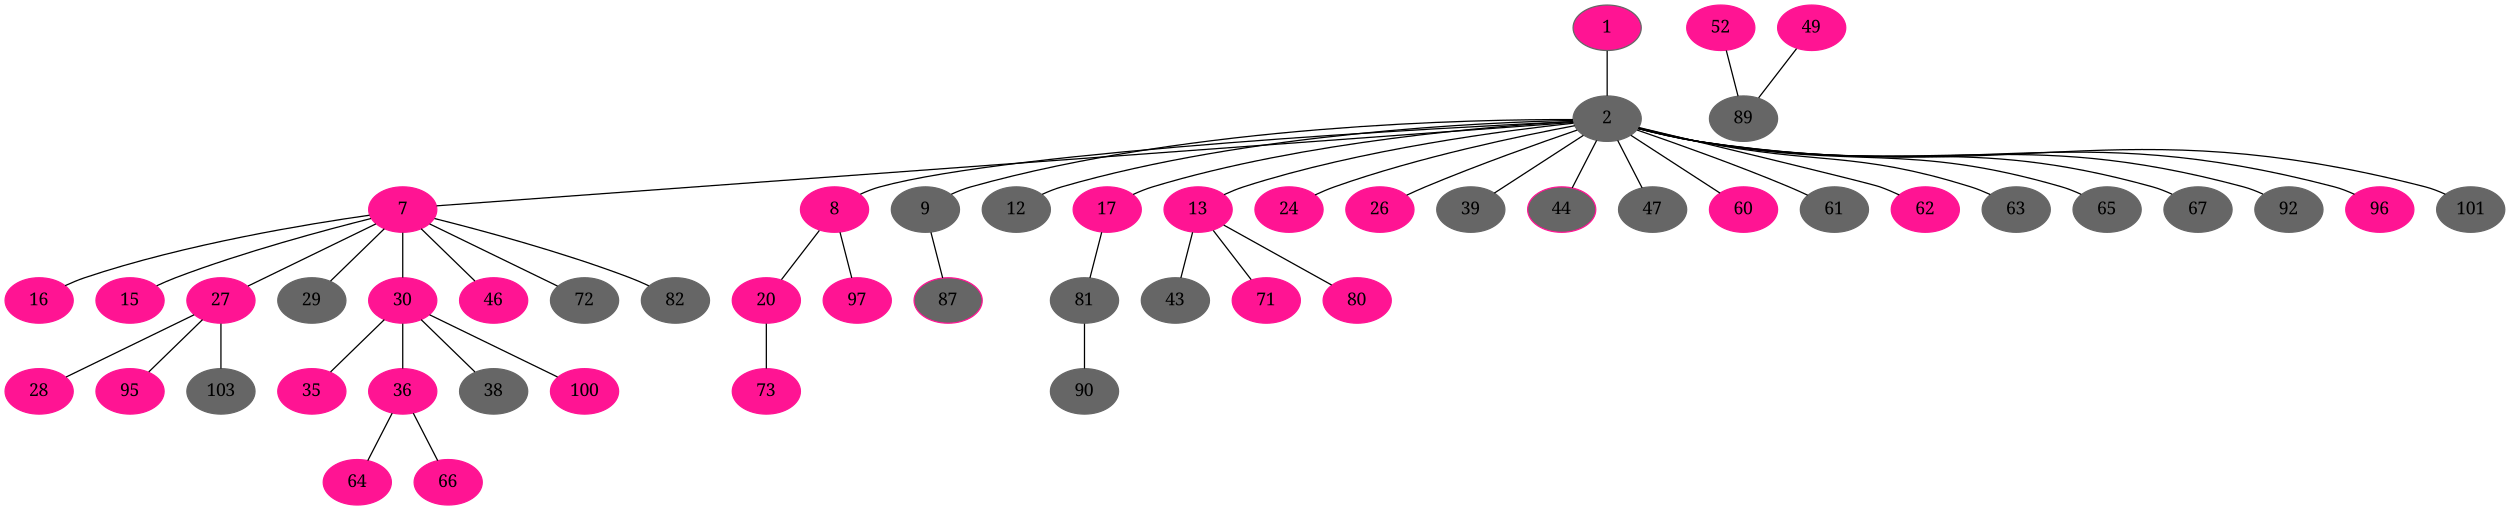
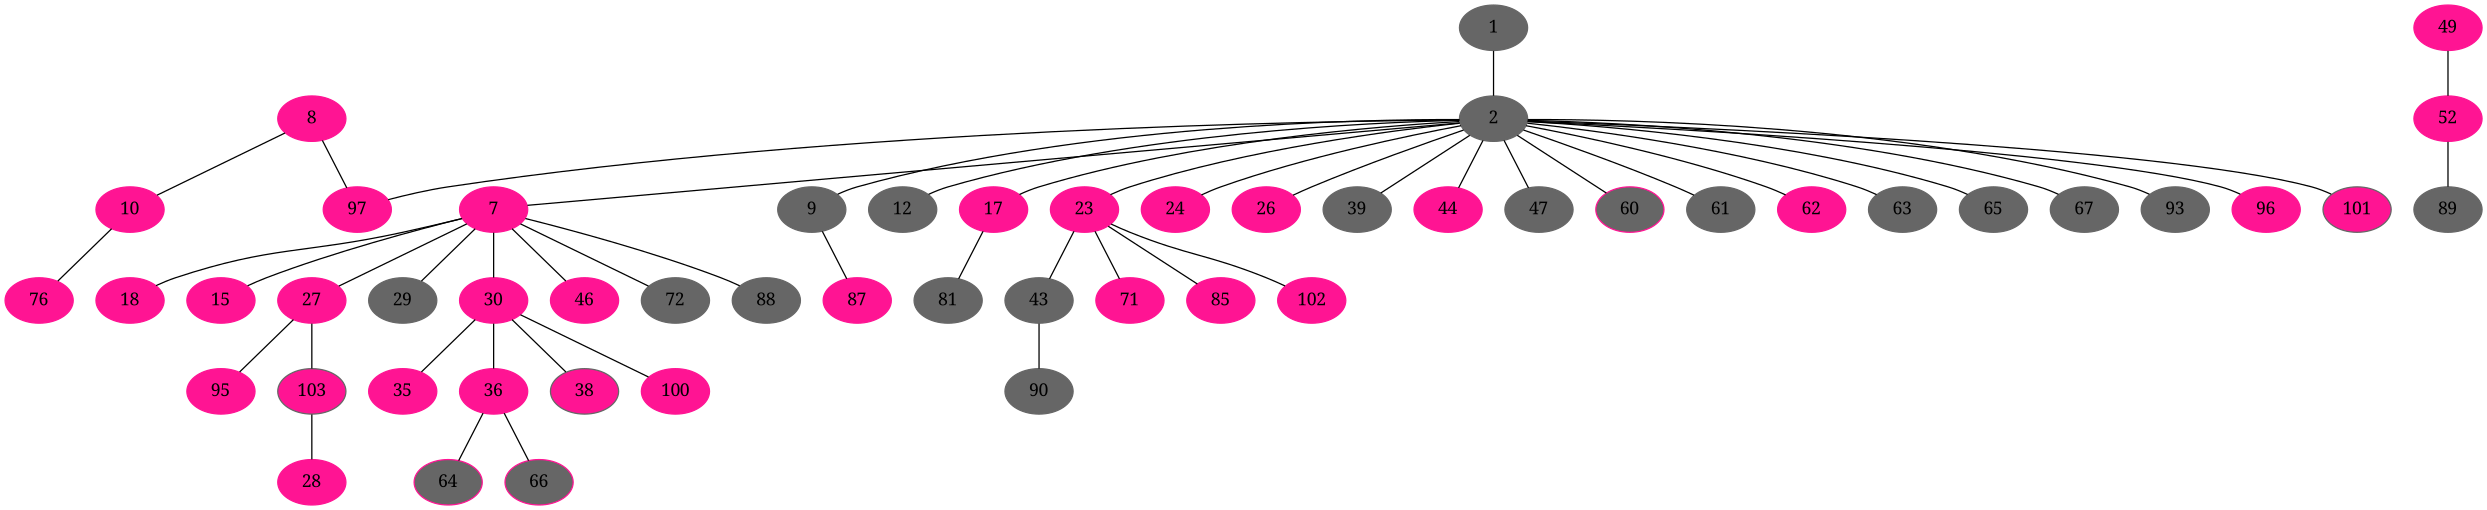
node "1": fillcolor deeppink -> gray40
edge "49" -- "89": now "49" -- "52"
edge "2" -- "8": now "2" -- "97"
node "13": label "13" -> "23"
node "44": fillcolor gray40 -> deeppink
node "60": fillcolor deeppink -> gray40
node "92": label "92" -> "93"
node "101": fillcolor gray40 -> deeppink
node "16": label "16" -> "18"
node "82": label "82" -> "88"
node "20": label "20" -> "10"
node "87": fillcolor gray40 -> deeppink
node "102": added
node "80": label "80" -> "85"
edge "27" -- "28": now "103" -- "28"
edge "81" -- "90": now "43" -- "90"
node "103": fillcolor gray40 -> deeppink
node "38": fillcolor gray40 -> deeppink
node "73": label "73" -> "76"
node "64": fillcolor deeppink -> gray40
node "66": fillcolor deeppink -> gray40
